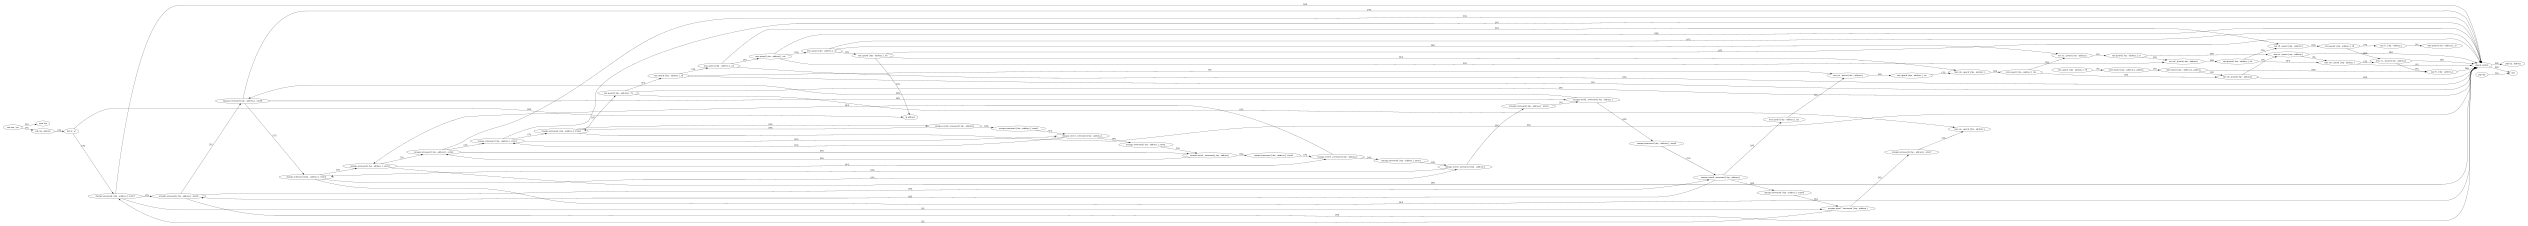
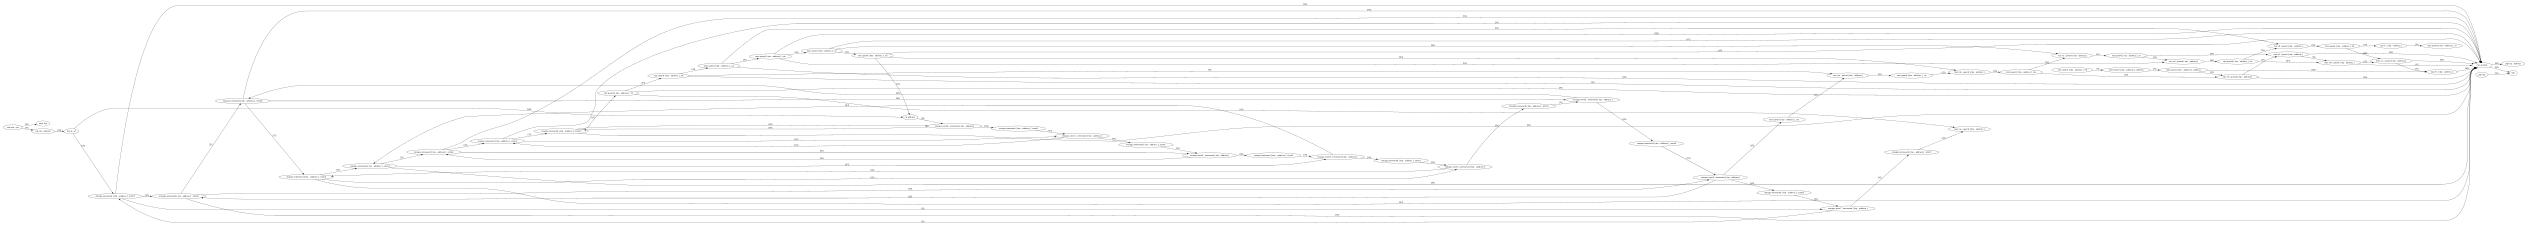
node "dword symbol": label "dword symbol" -> "call symbol"
edge "je address" -> "movaps xmm0 , xmmword [ rbp - address ]": added, label "CFG"
